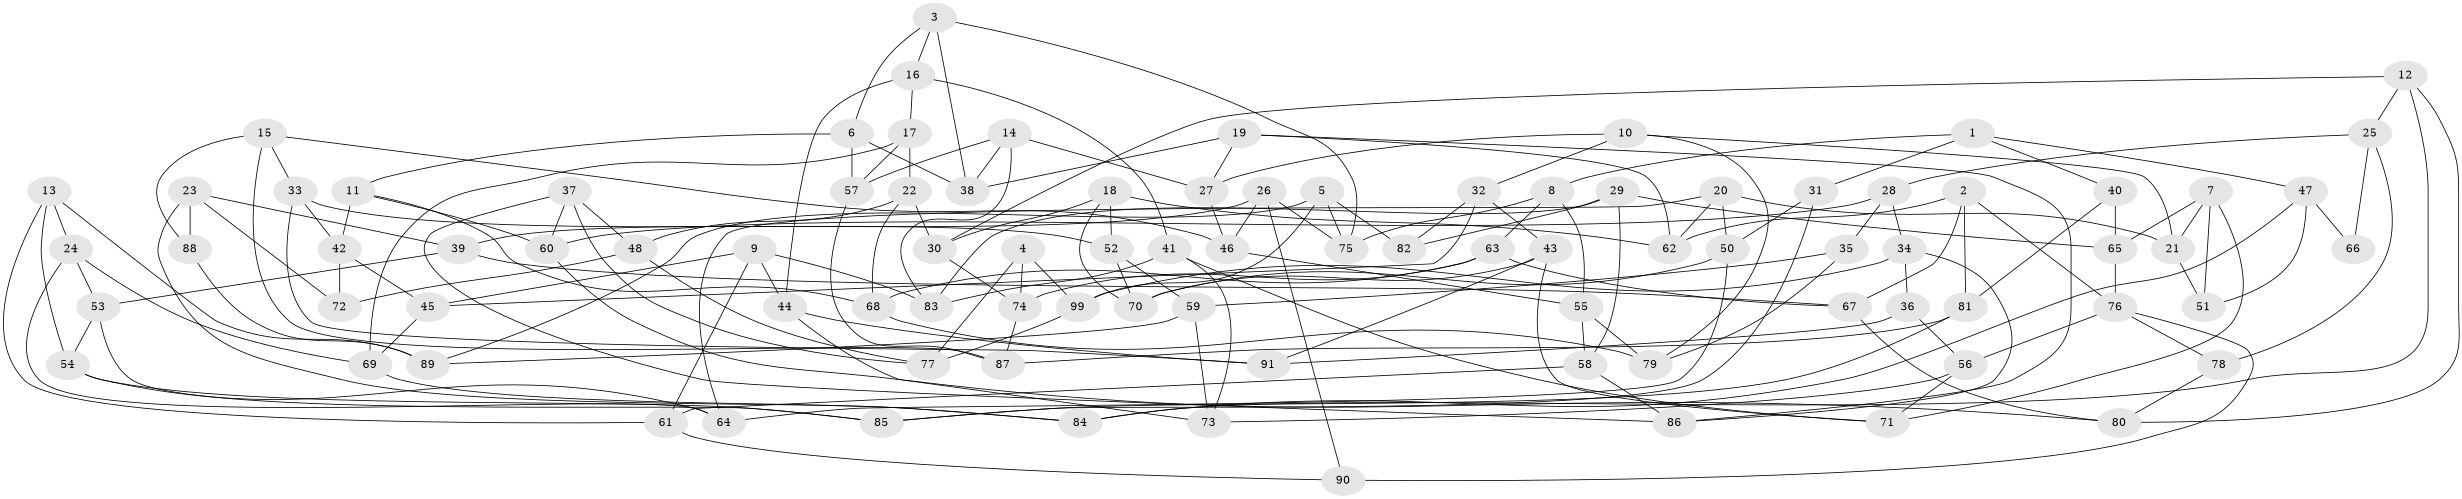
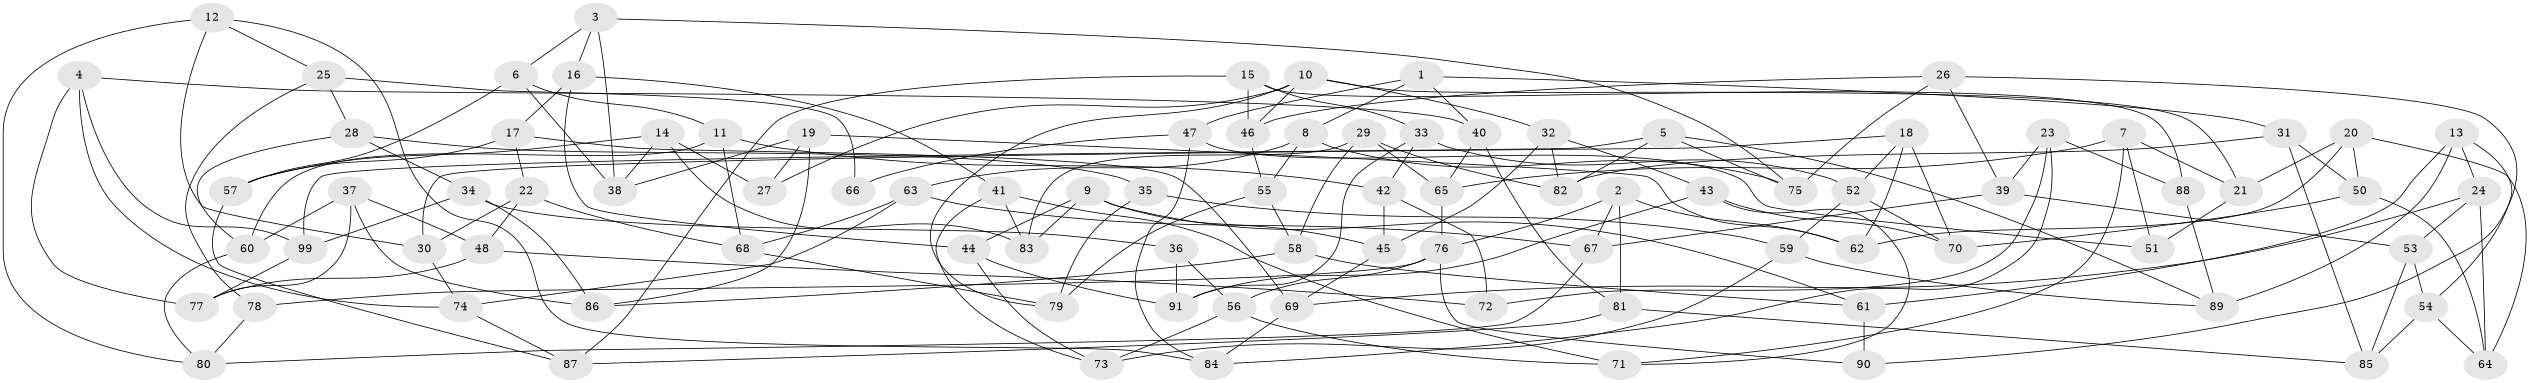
edge "4" -- "40": added
edge "31" -- "82": added
edge "27" -- "46": now "10" -- "46"
